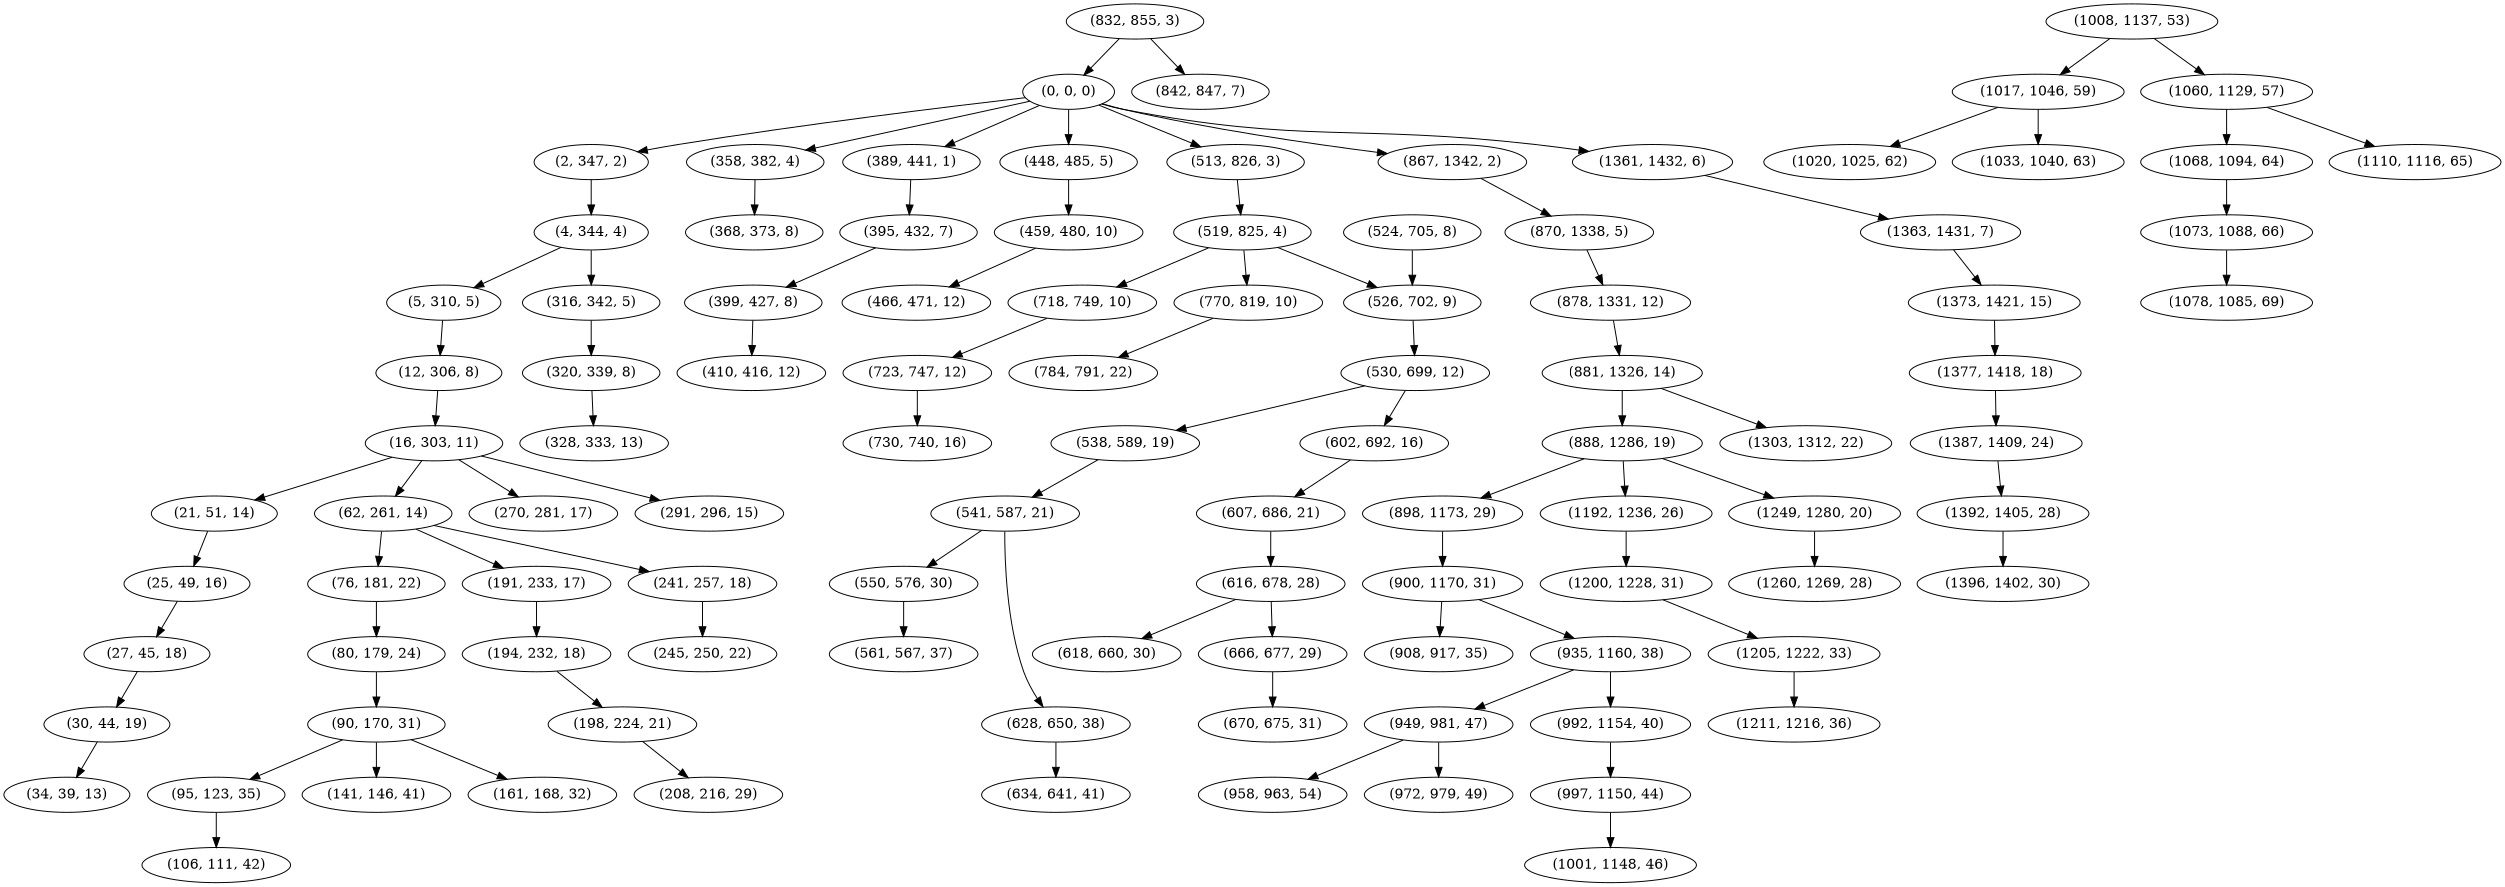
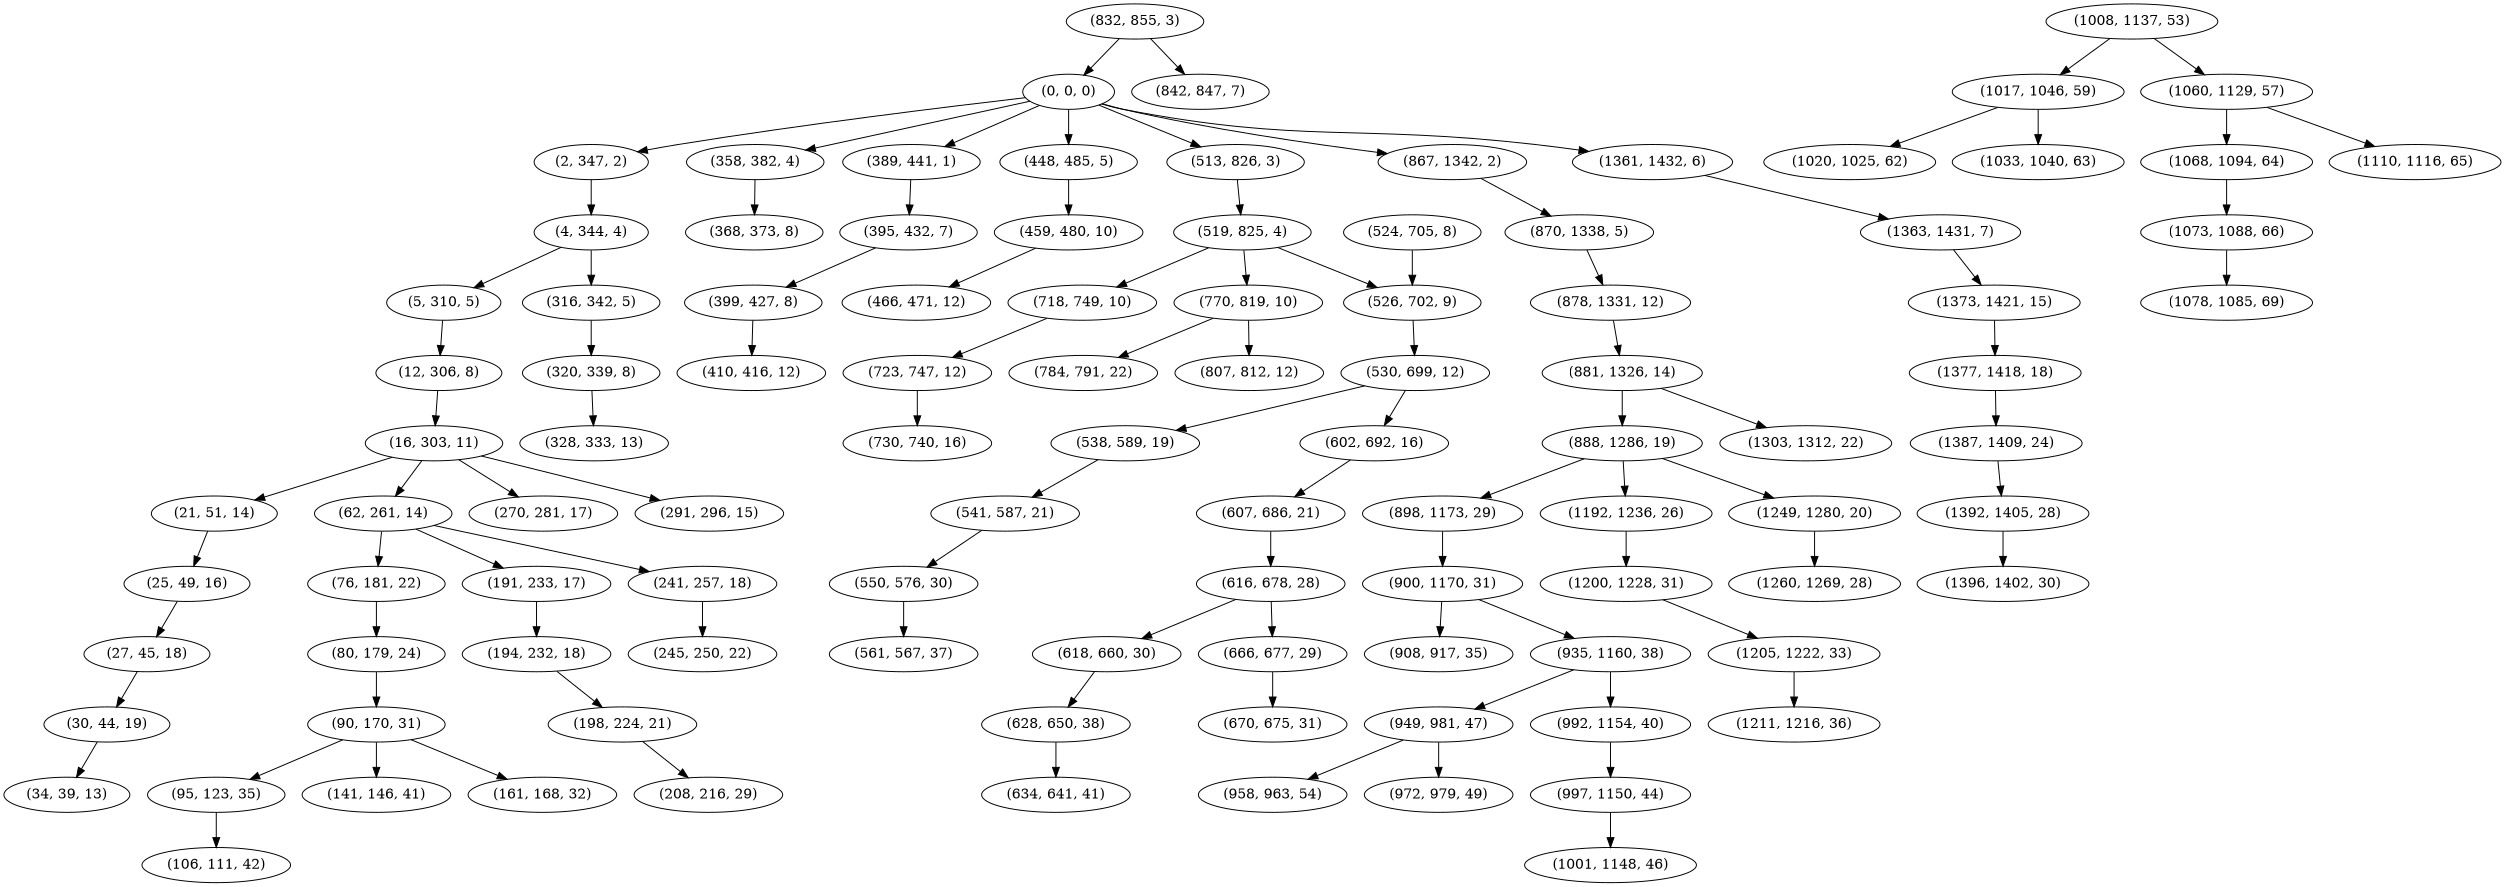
node "(807, 812, 12)": added
edge "(541, 587, 21)" -> "(628, 650, 38)": now "(618, 660, 30)" -> "(628, 650, 38)"
